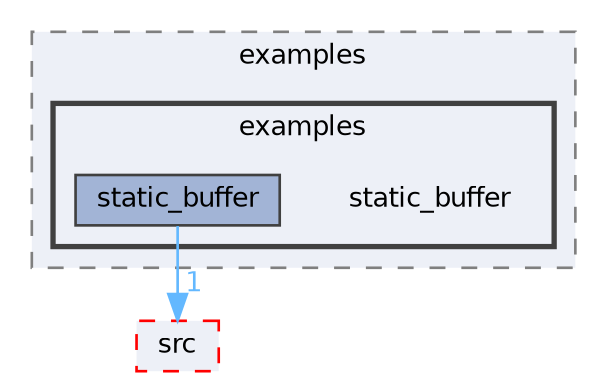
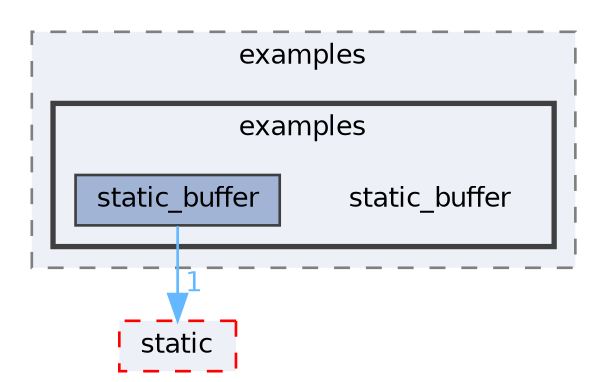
node "src": label "src" -> "static"
